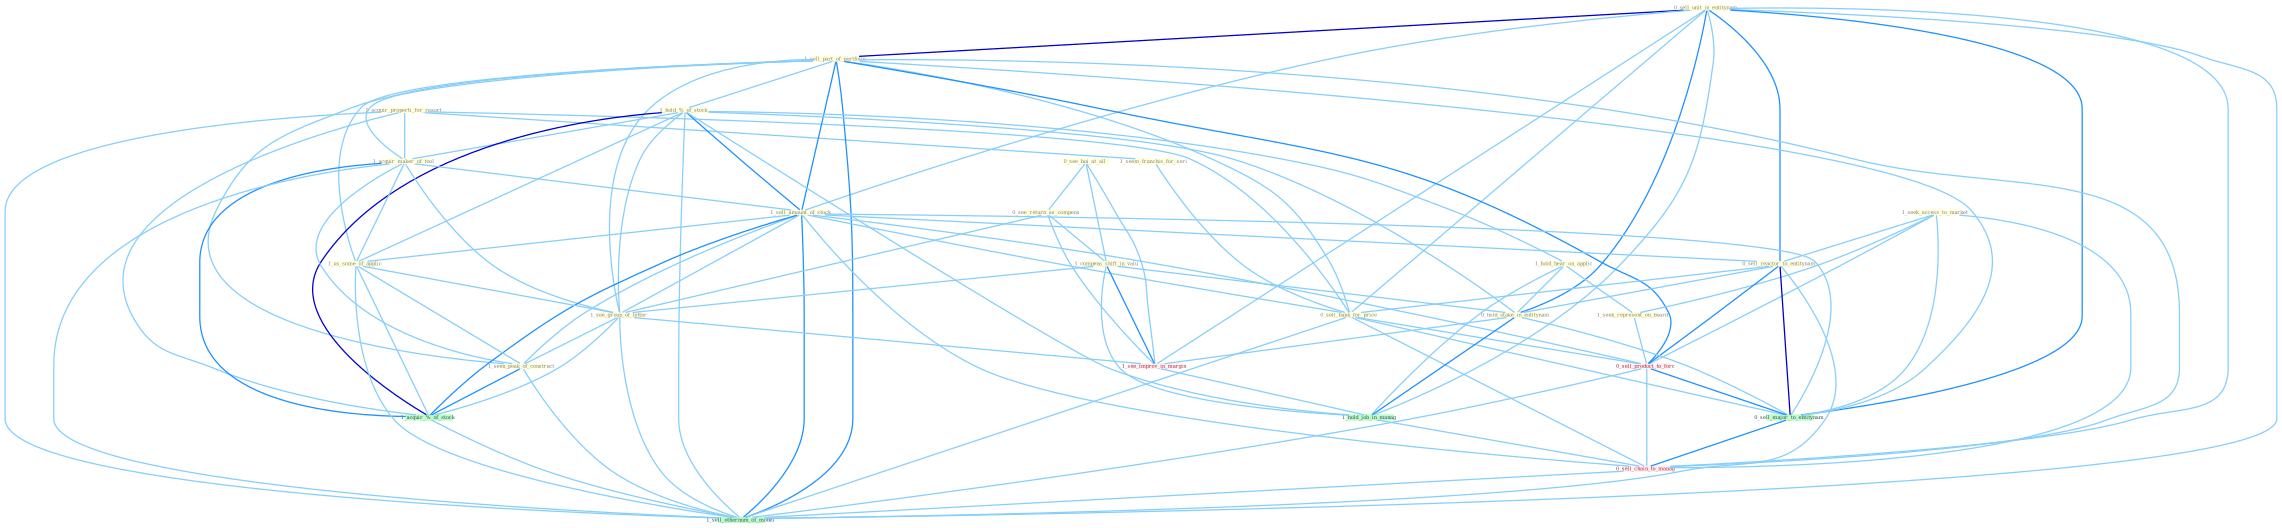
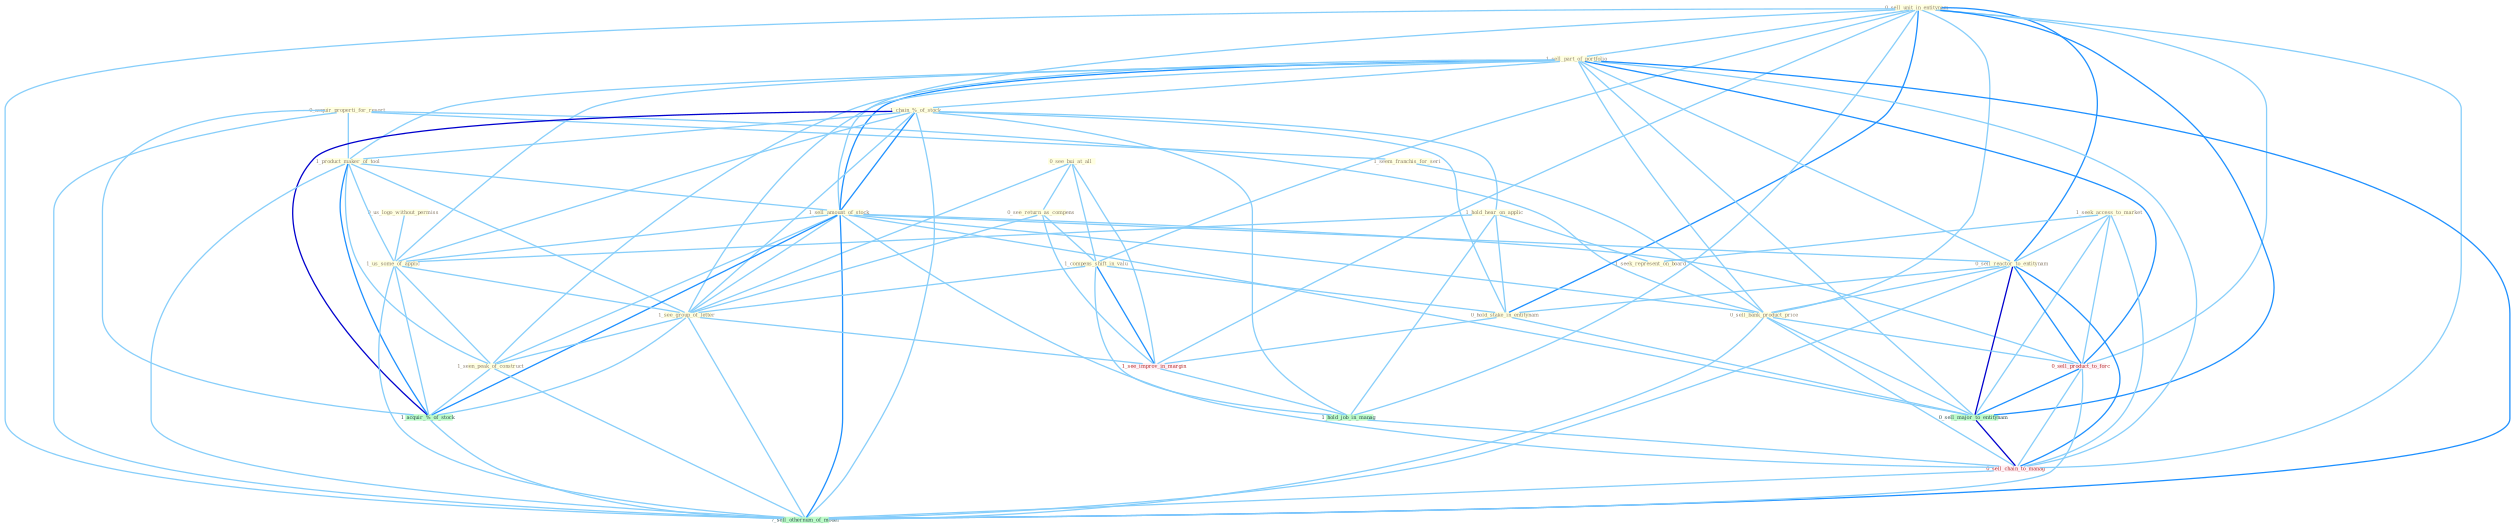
edge "0_sell_unit_in_entitynam" -- "1_sell_part_of_portfolio": color #0000cd -> #87cefa
node "1_hold_%_of_stock": label "1_hold_%_of_stock" -> "1_chain_%_of_stock"
edge "0_sell_unit_in_entitynam" -- "1_compens_shift_in_valu": added
edge "1_sell_part_of_portfolio" -- "0_sell_reactor_to_entitynam": added
node "1_acquir_maker_of_tool": label "1_acquir_maker_of_tool" -> "1_product_maker_of_tool"
node "0_us_logo_without_permiss": added
edge "1_hold_hear_on_applic" -- "1_us_some_of_applic": added
edge "0_see_bui_at_all" -- "1_see_group_of_letter": added
node "0_sell_bank_for_price": label "0_sell_bank_for_price" -> "0_sell_bank_product_price"
edge "1_seek_represent_on_board" -- "0_sell_product_to_forc": now "0_sell_unit_in_entitynam" -- "0_sell_product_to_forc"
edge "0_sell_reactor_to_entitynam" -- "0_sell_chain_to_manag": added
edge "0_hold_stake_in_entitynam" -- "1_hold_job_in_manag": removed
edge "1_seen_peak_of_construct" -- "1_acquir_%_of_stock": color #1e90ff -> #87cefa
edge "0_sell_major_to_entitynam" -- "0_sell_chain_to_manag": color #1e90ff -> #0000cd
node "1_sell_othernum_of_model": label "1_sell_othernum_of_model" -> "7_sell_othernum_of_model"
